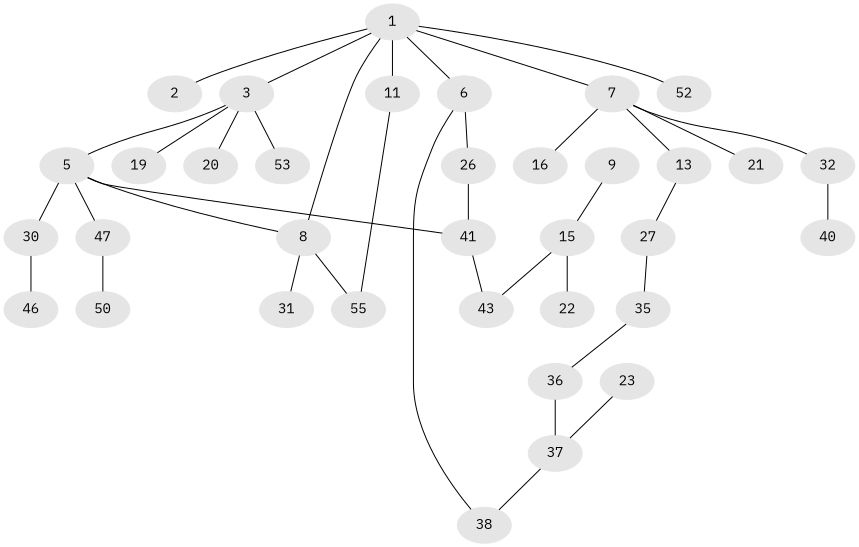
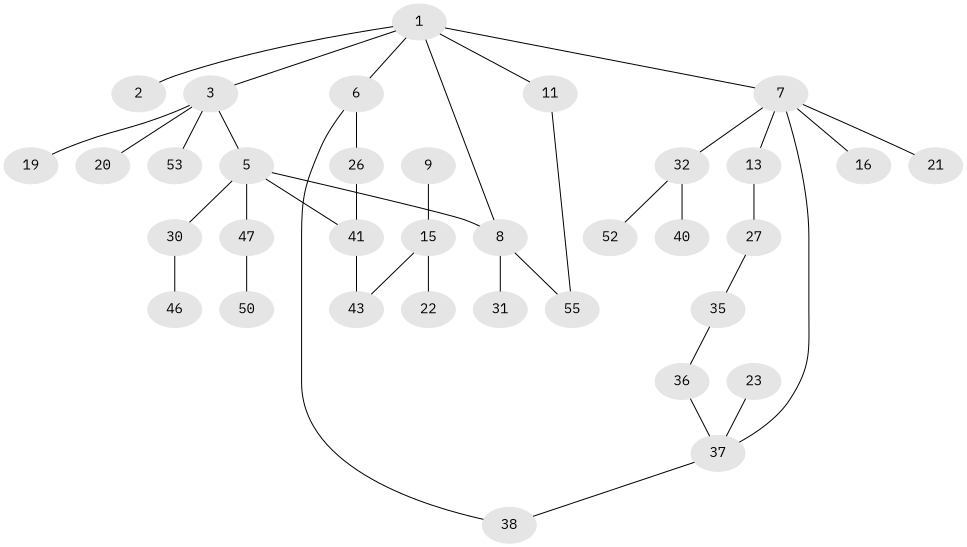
edge "1" -- "52": now "32" -- "52"
edge "7" -- "37": added
